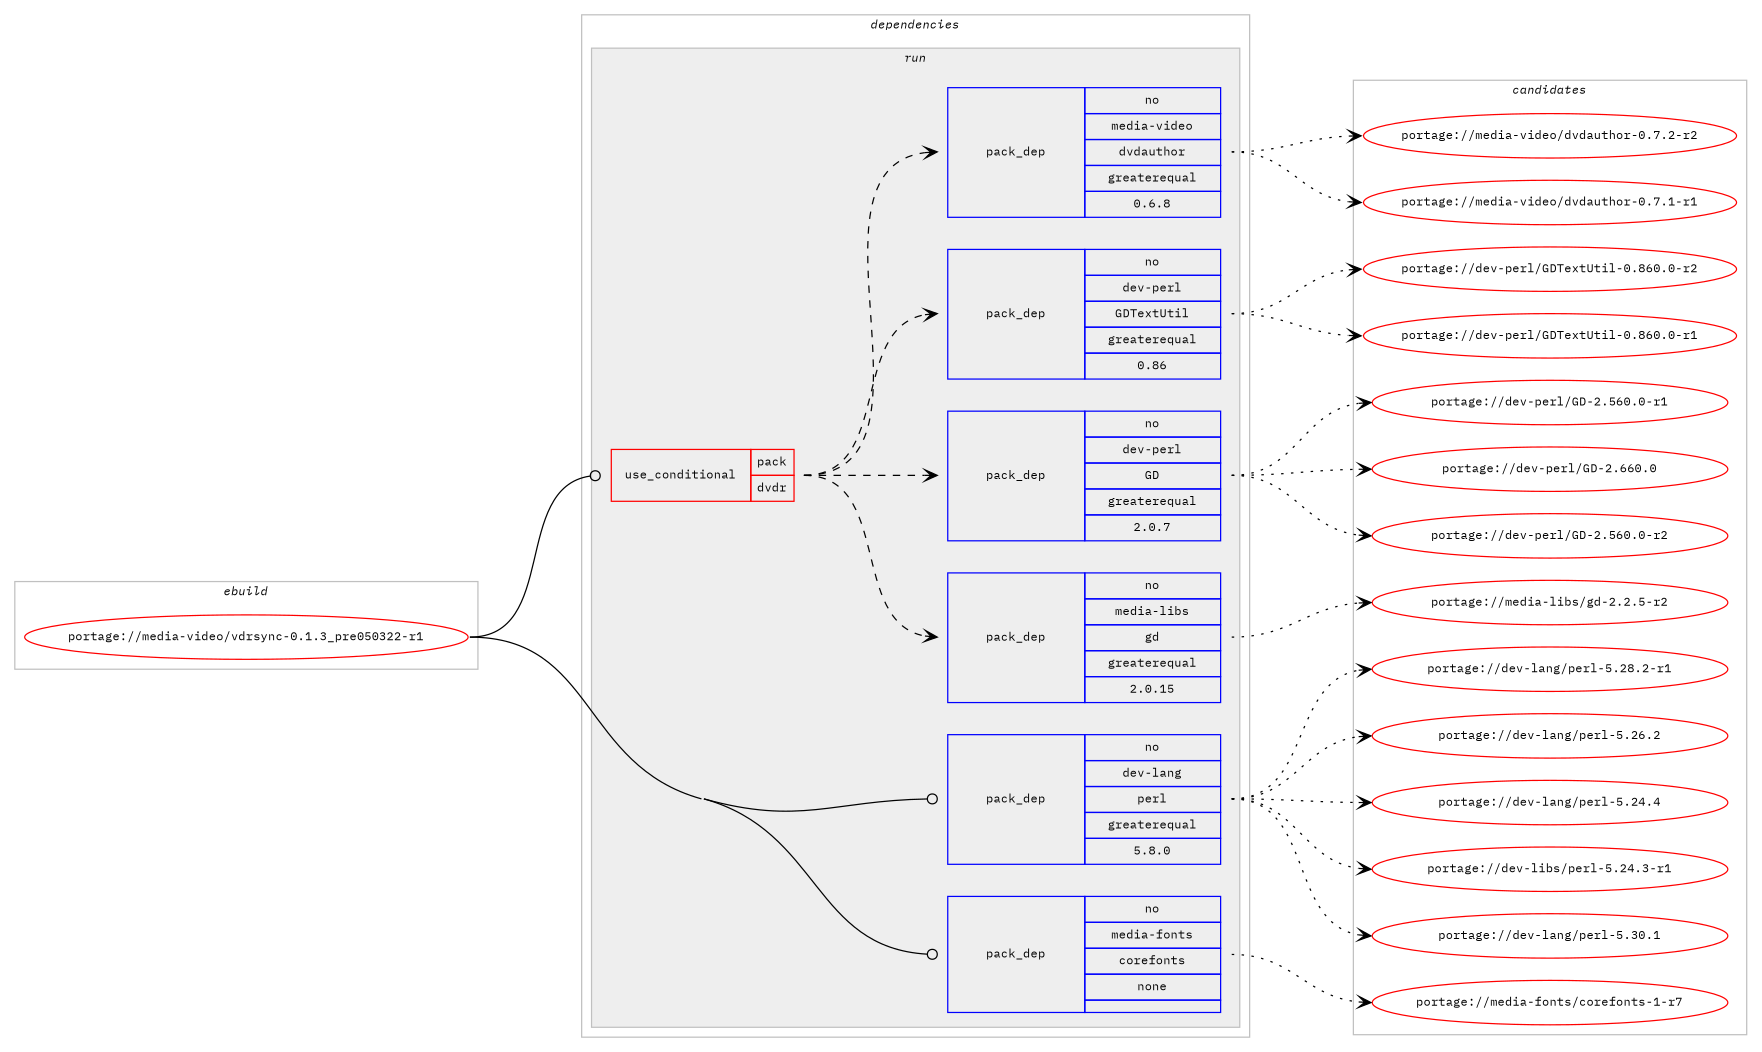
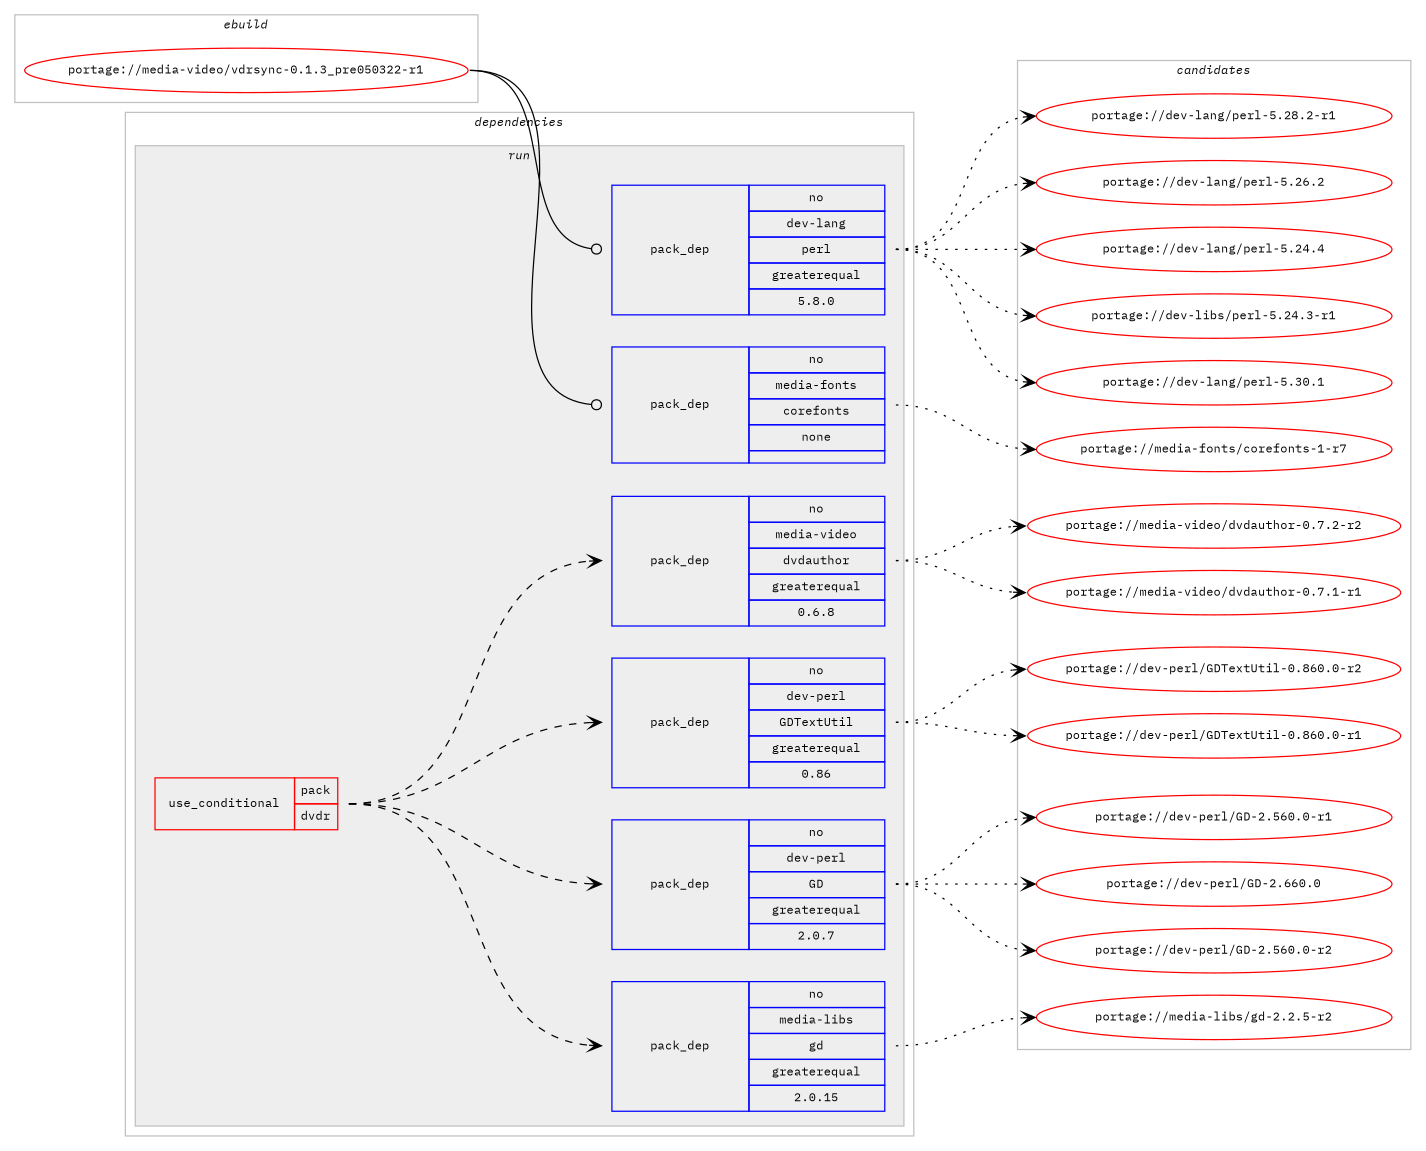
edge "portage://media-video/vdrsync-0.1.3_pre050322-r1" -> "use_conditional": removed
